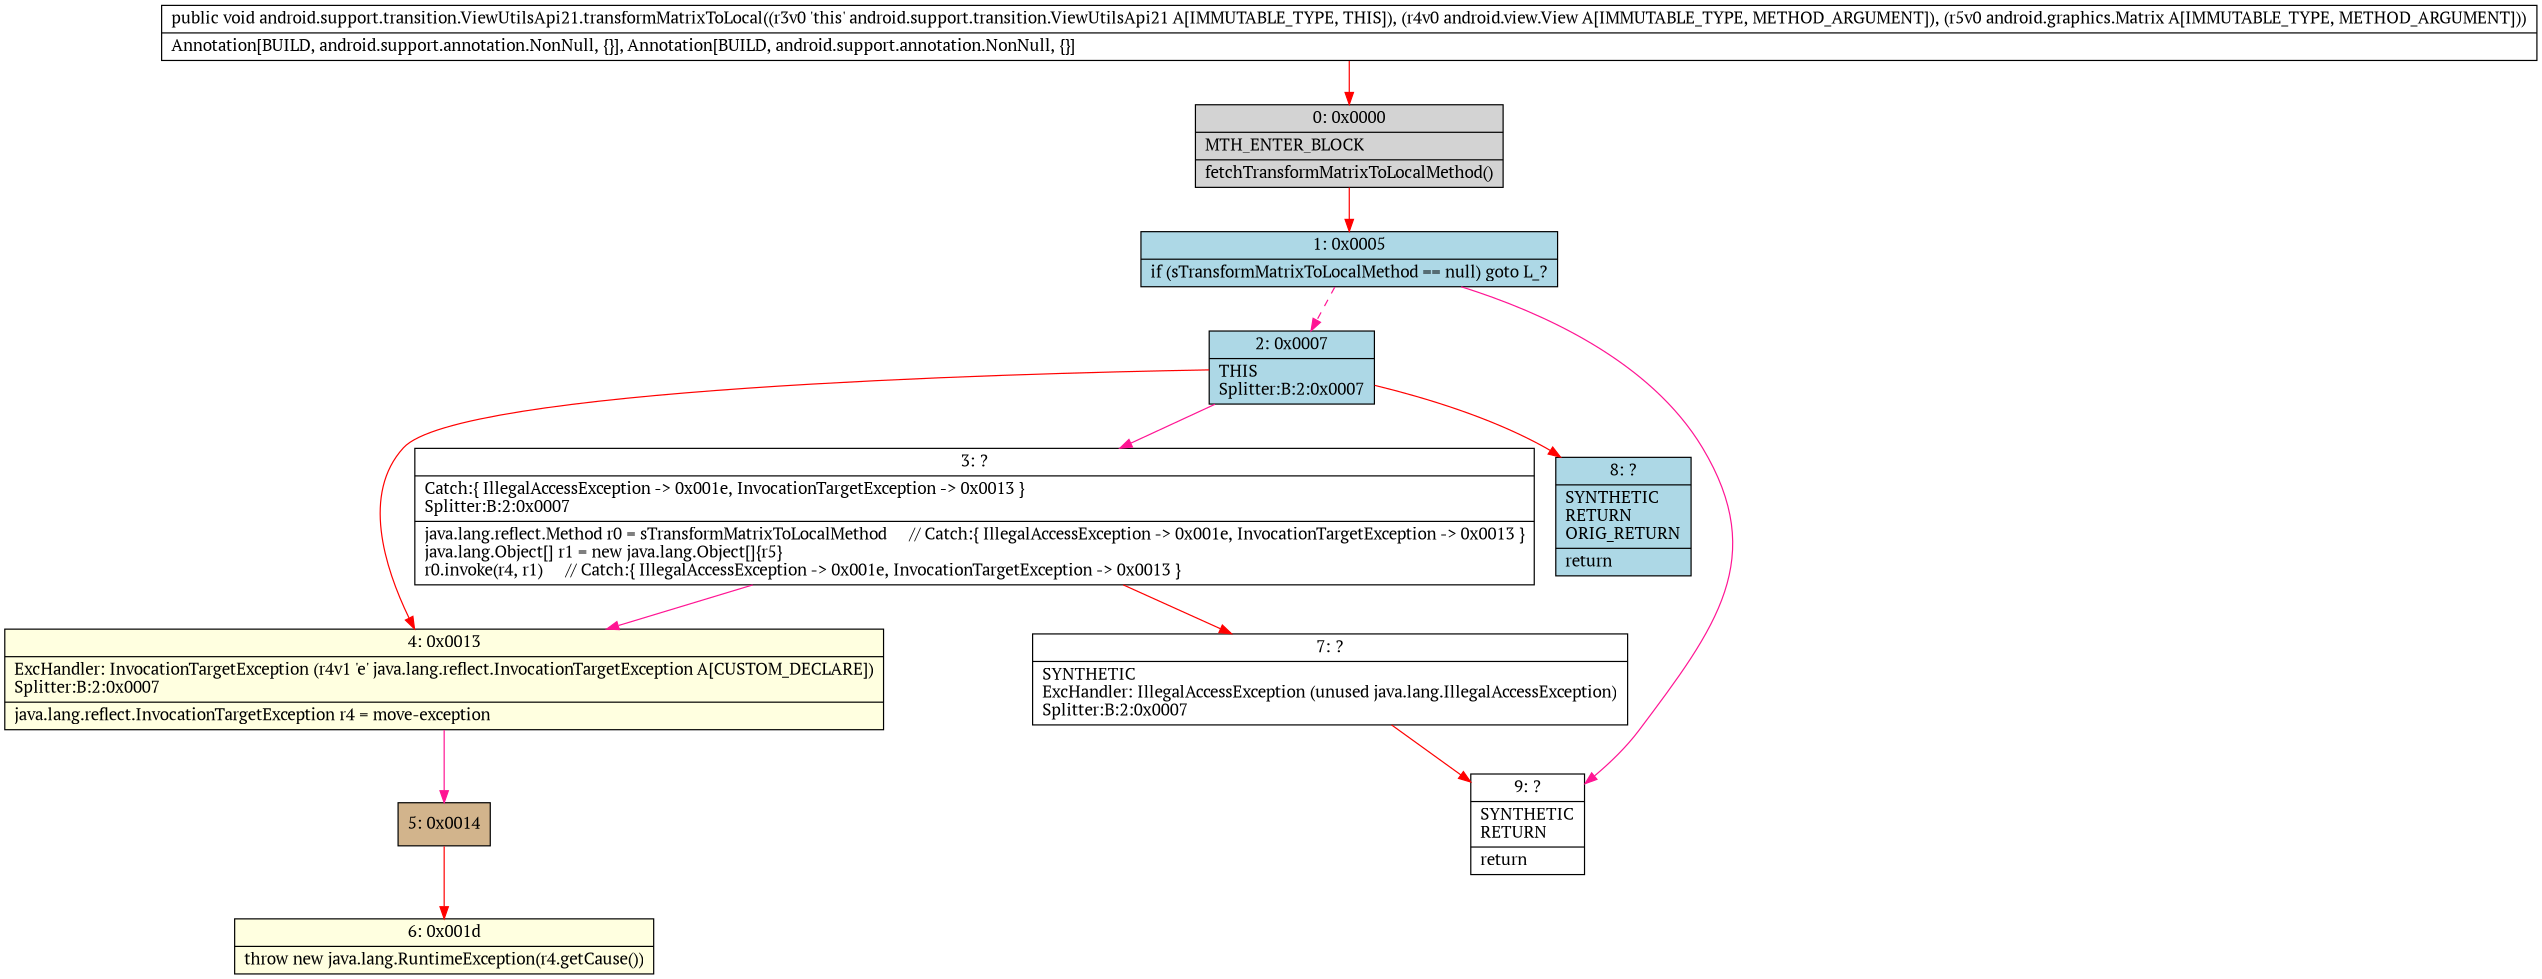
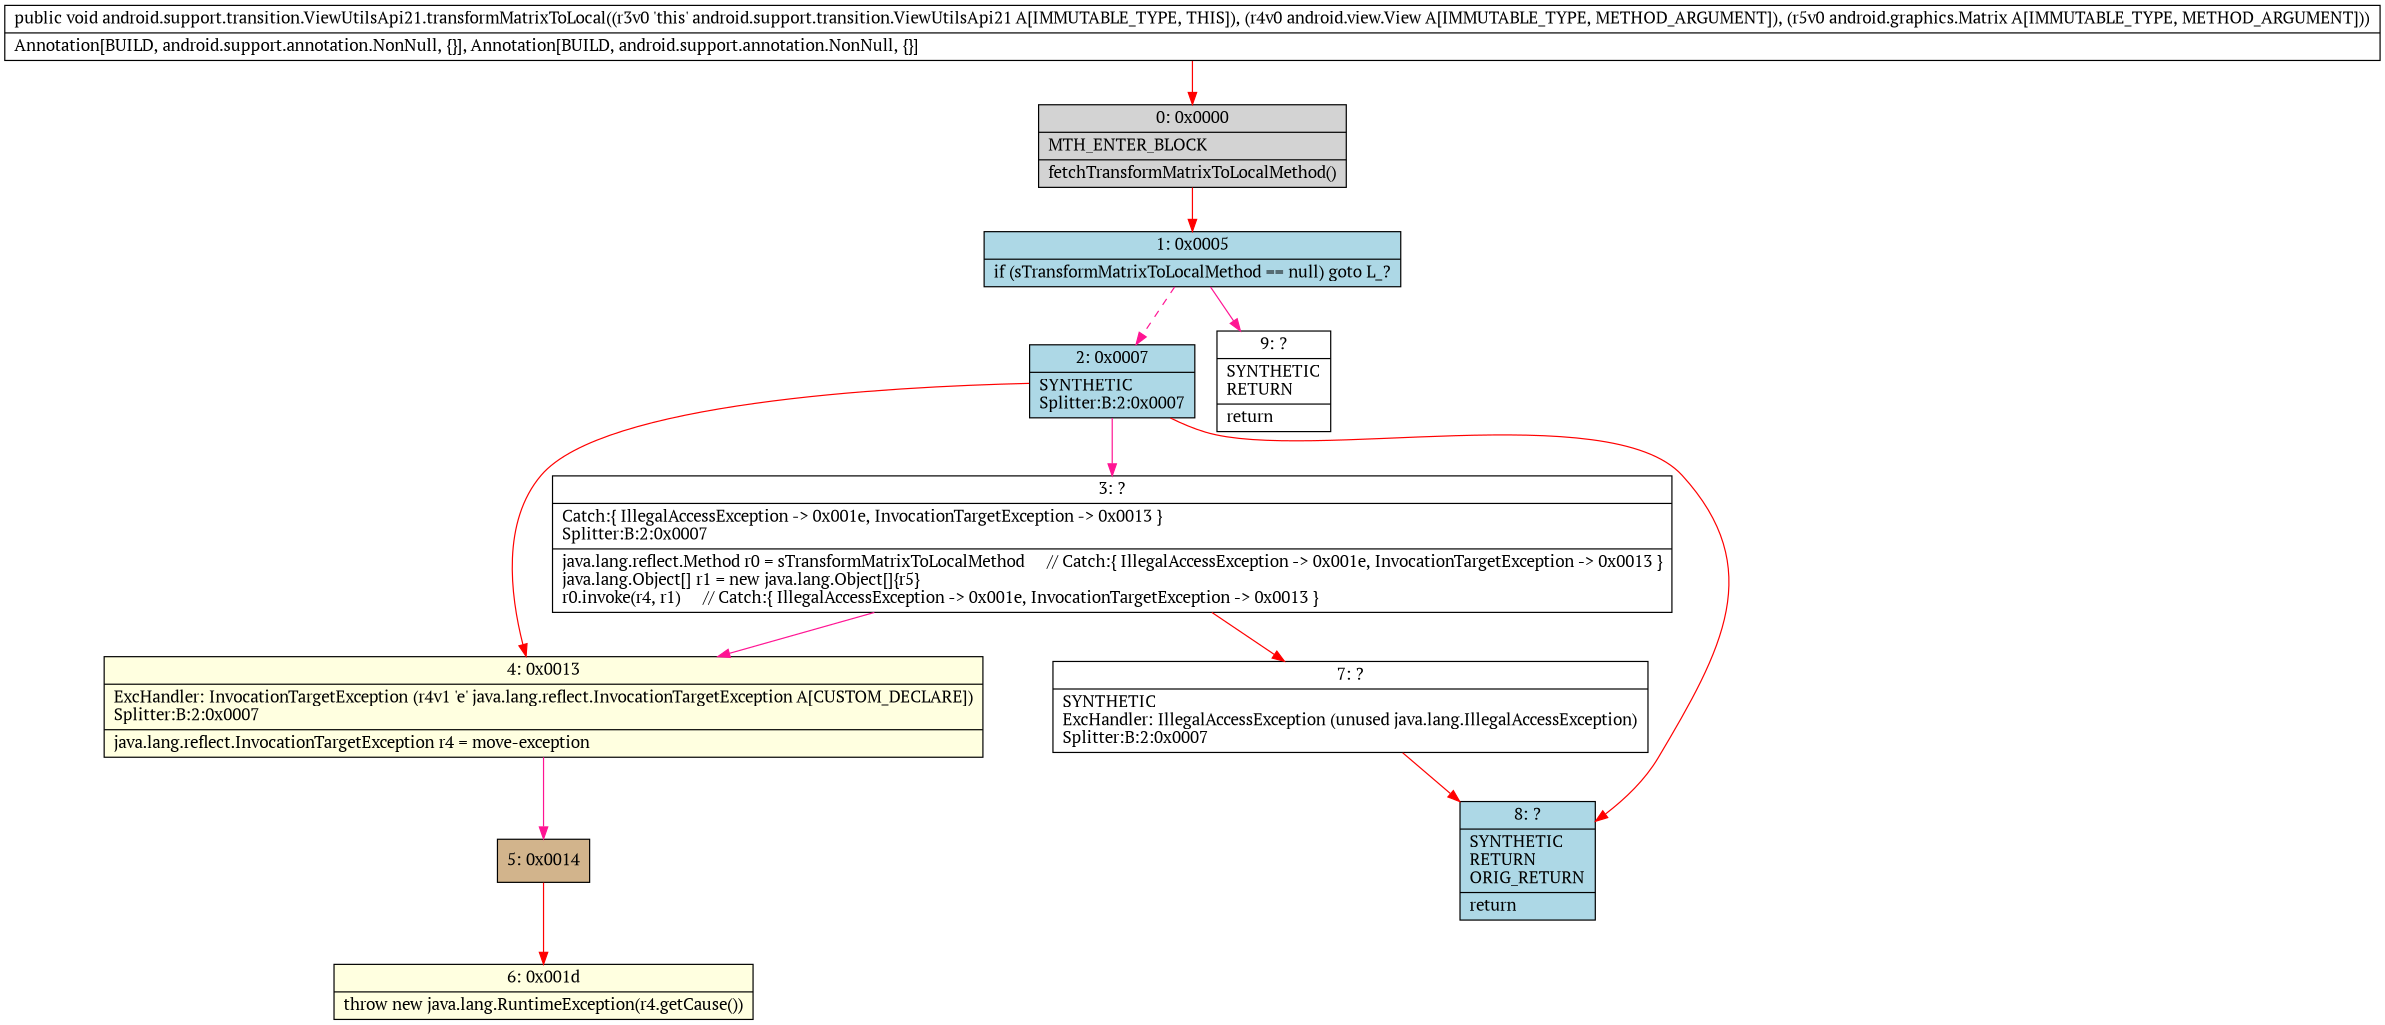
node "2: 0x0007": text "THIS" -> "SYNTHETIC"
edge "7: ?" -> "9: ?": now "7: ?" -> "8: ?"
